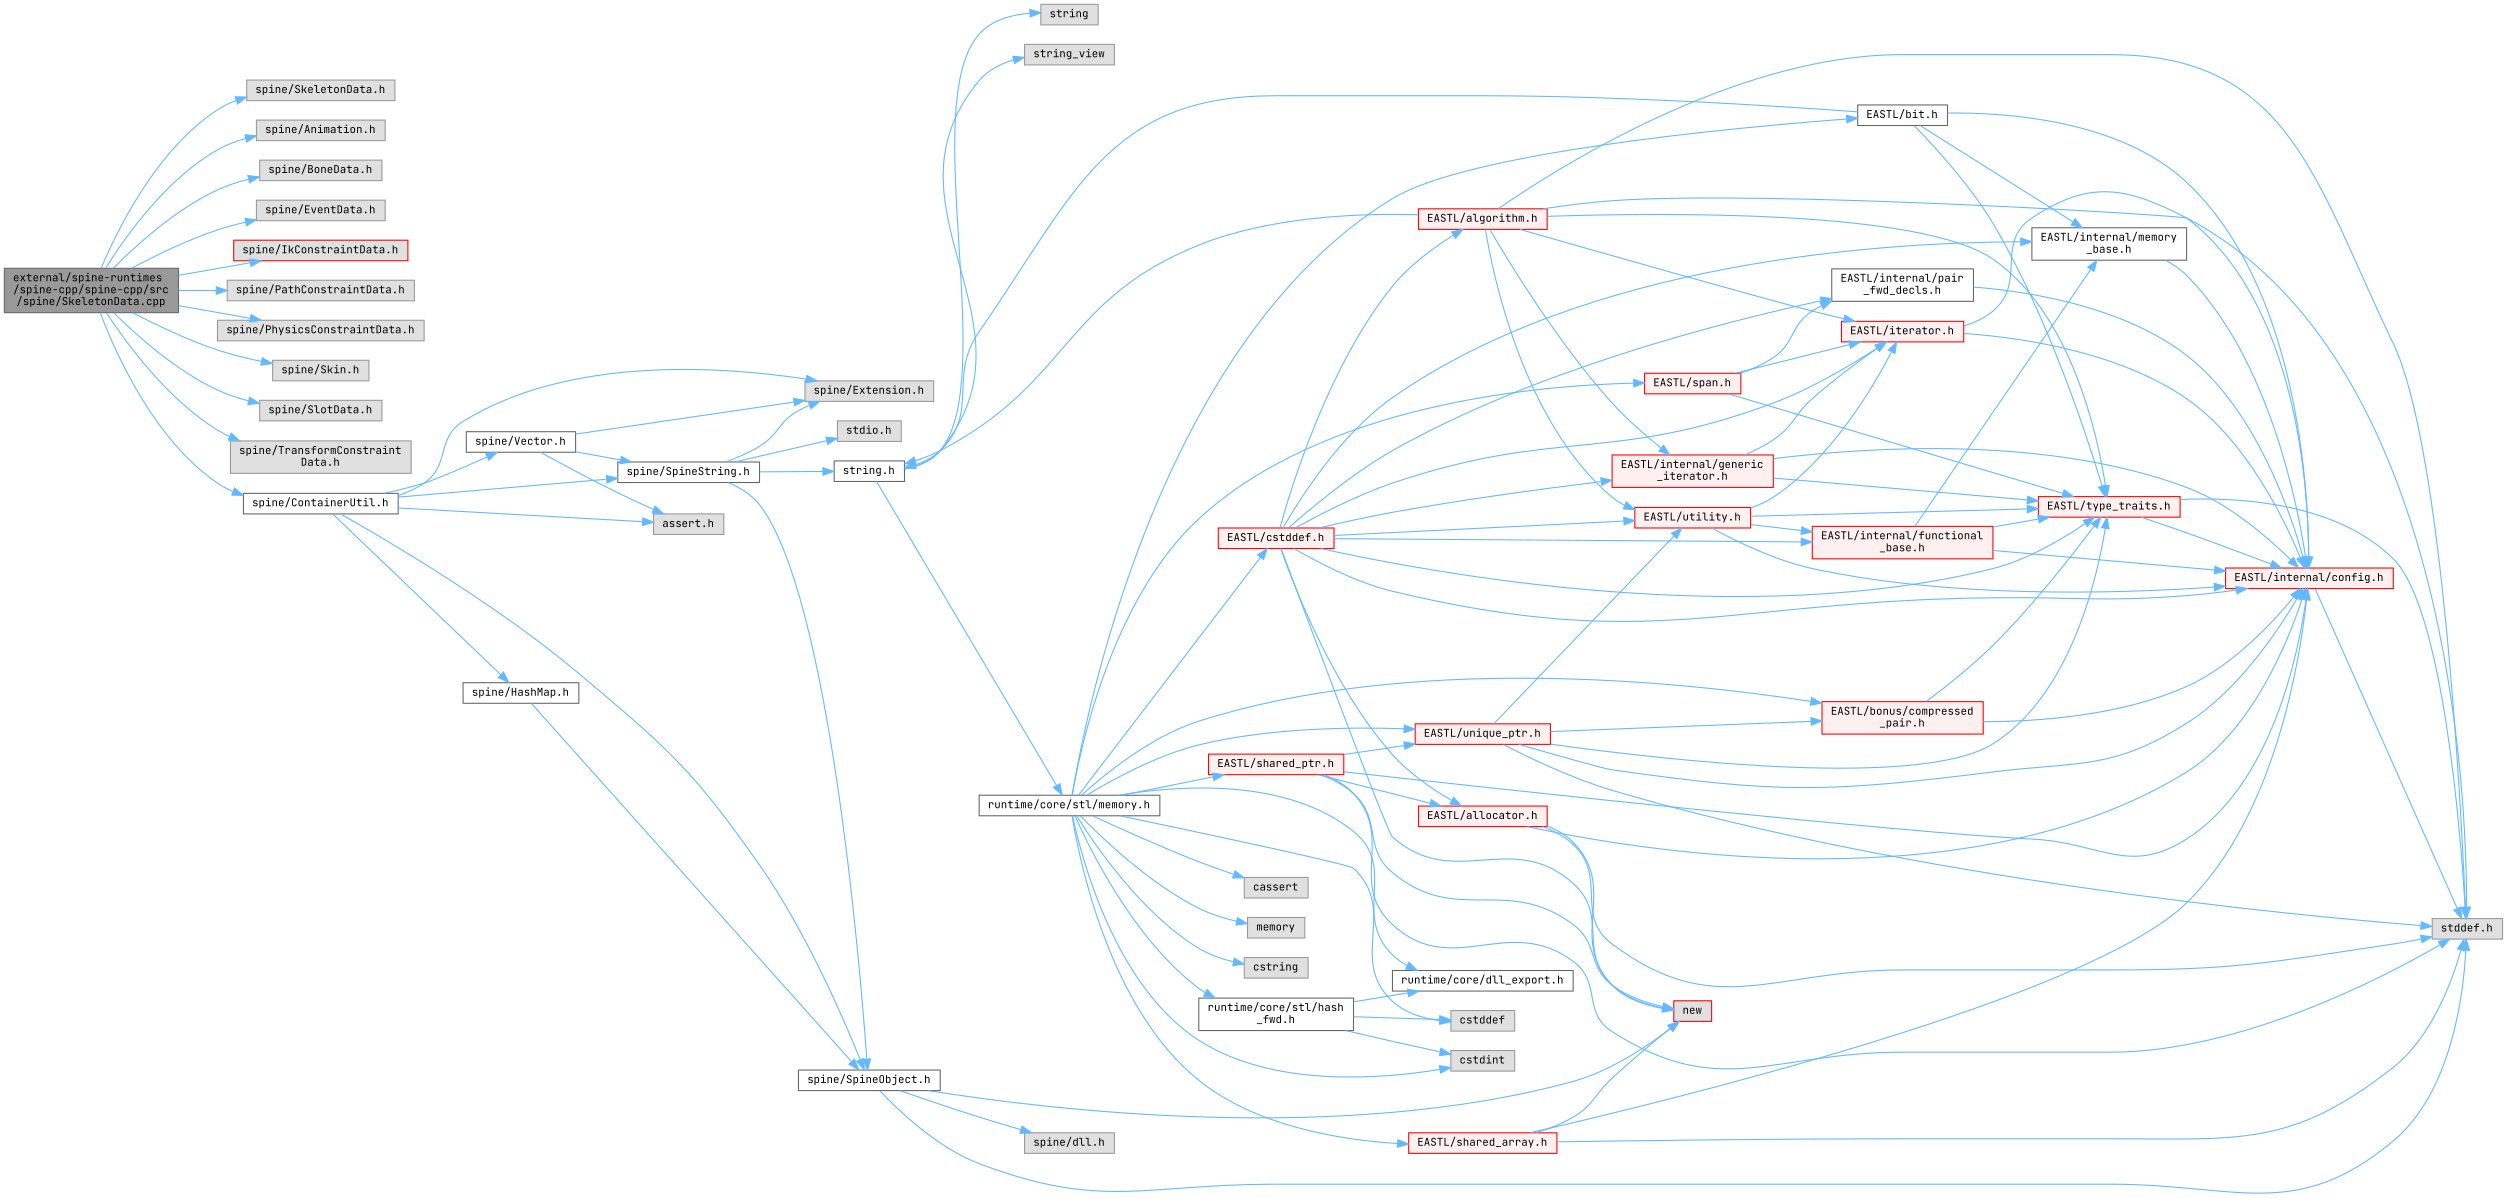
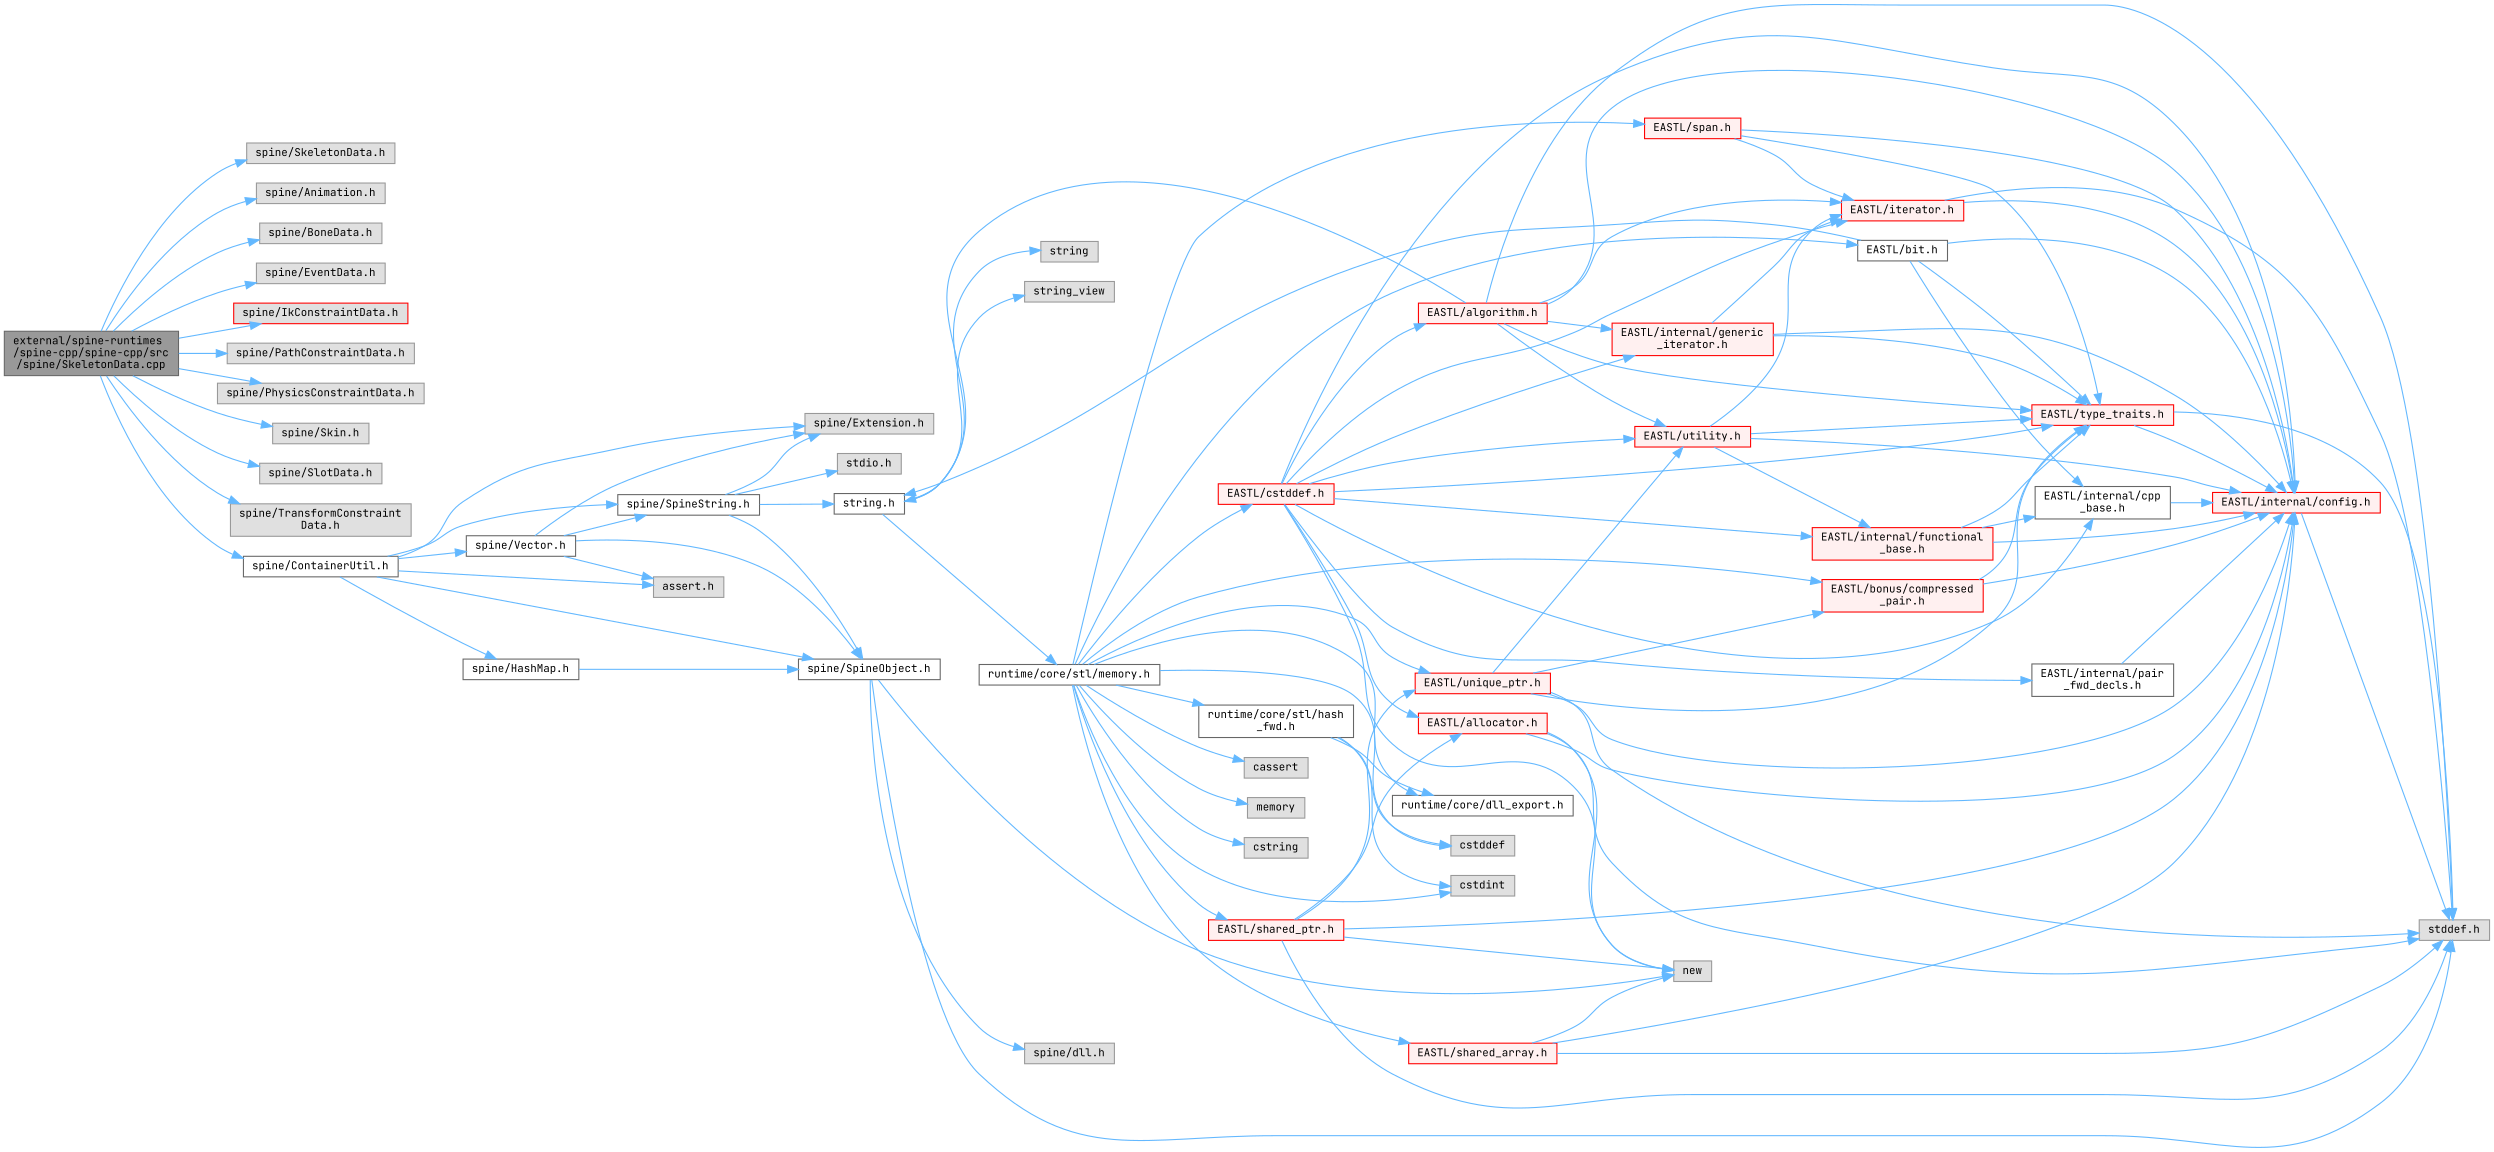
node "EASTL/internal/memory _base.h": label "EASTL/internal/memory _base.h" -> "EASTL/internal/cpp _base.h"
edge "EASTL/span.h" -> "EASTL/internal/pair _fwd_decls.h": now "EASTL/span.h" -> "EASTL/internal/config.h"
edge "spine/Vector.h" -> "spine/SpineObject.h": added
node "new": color red -> grey60
